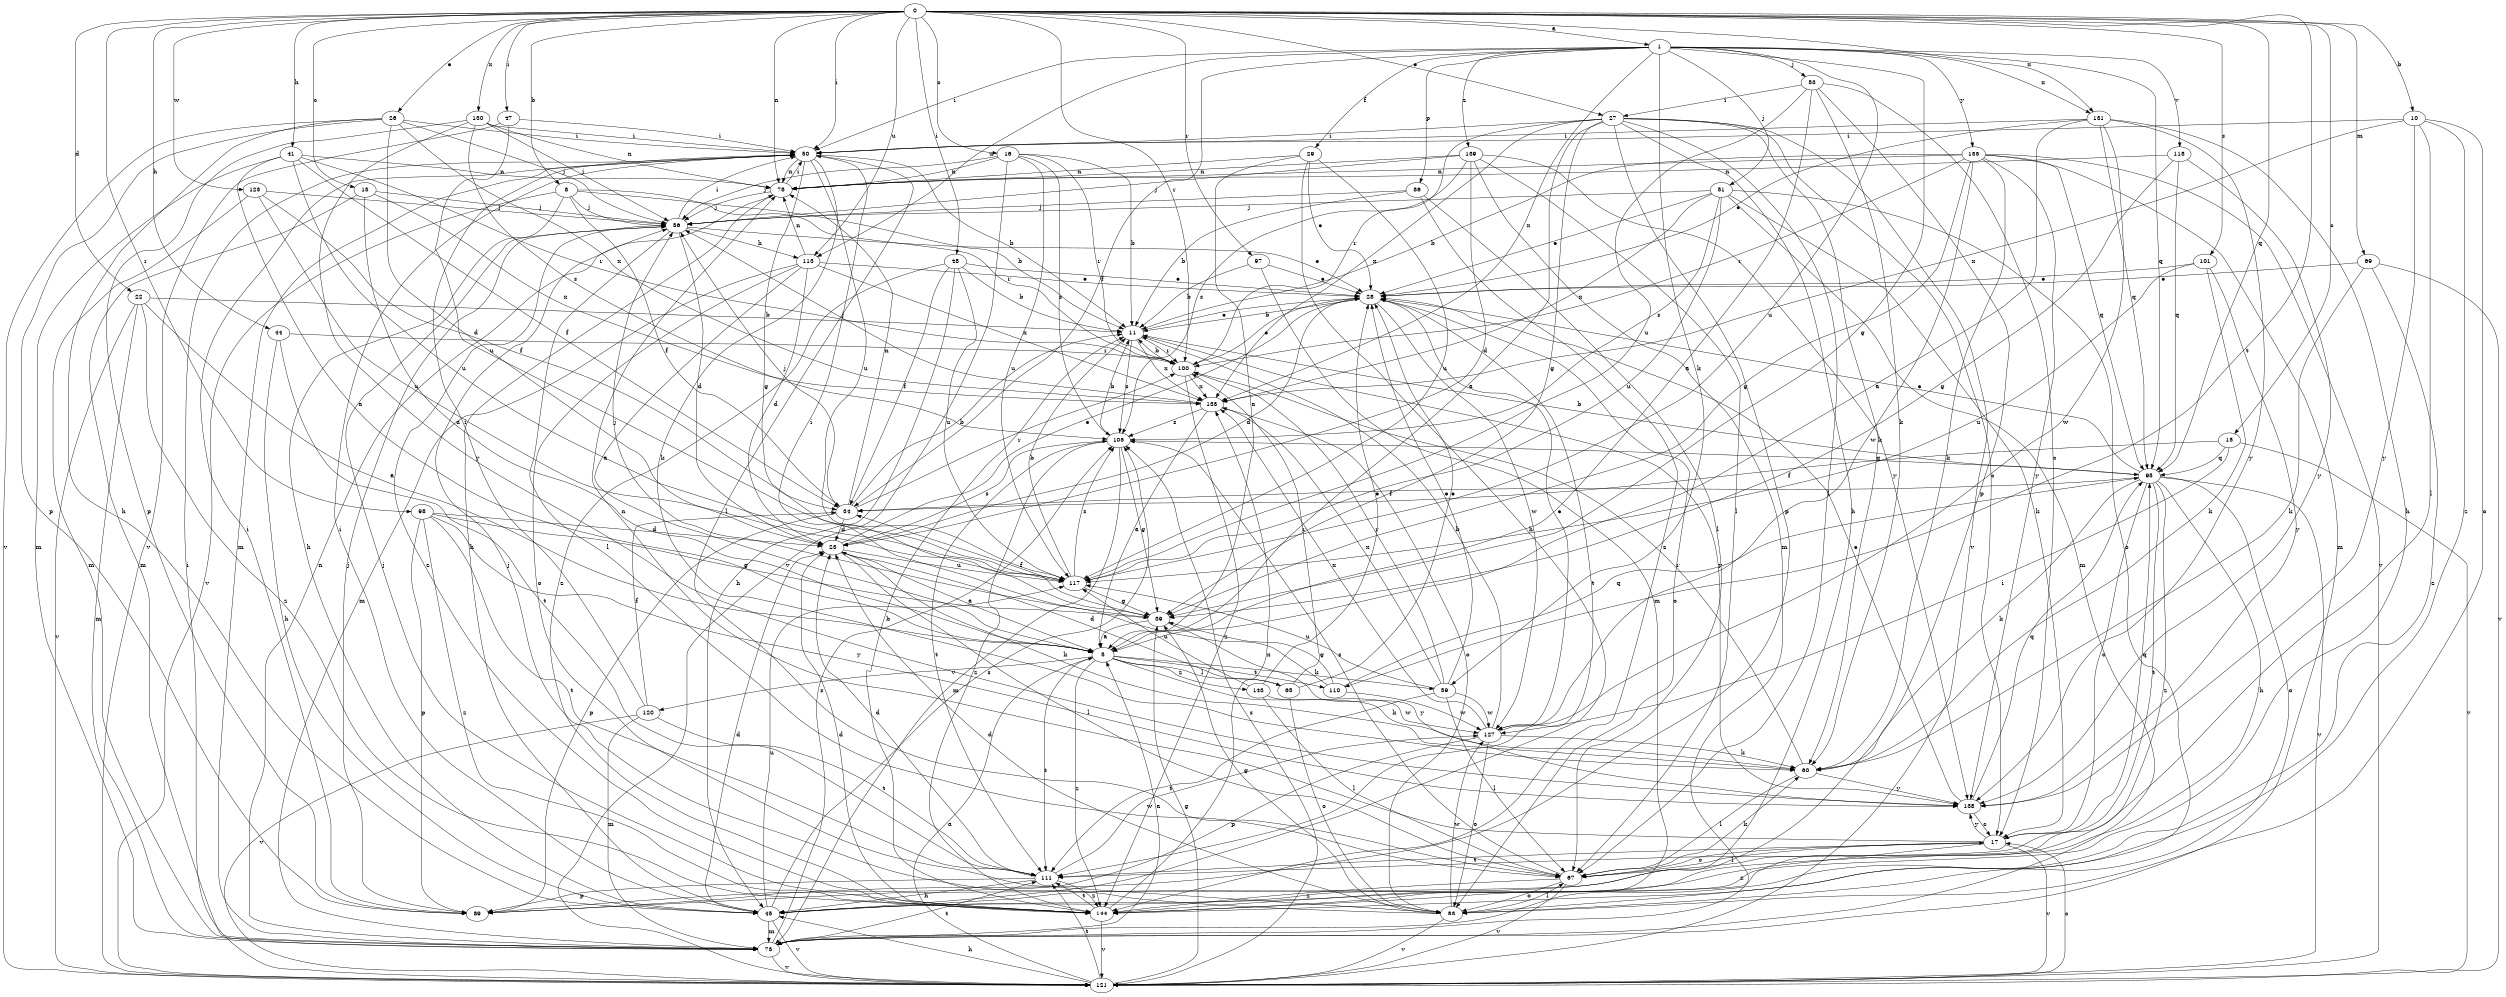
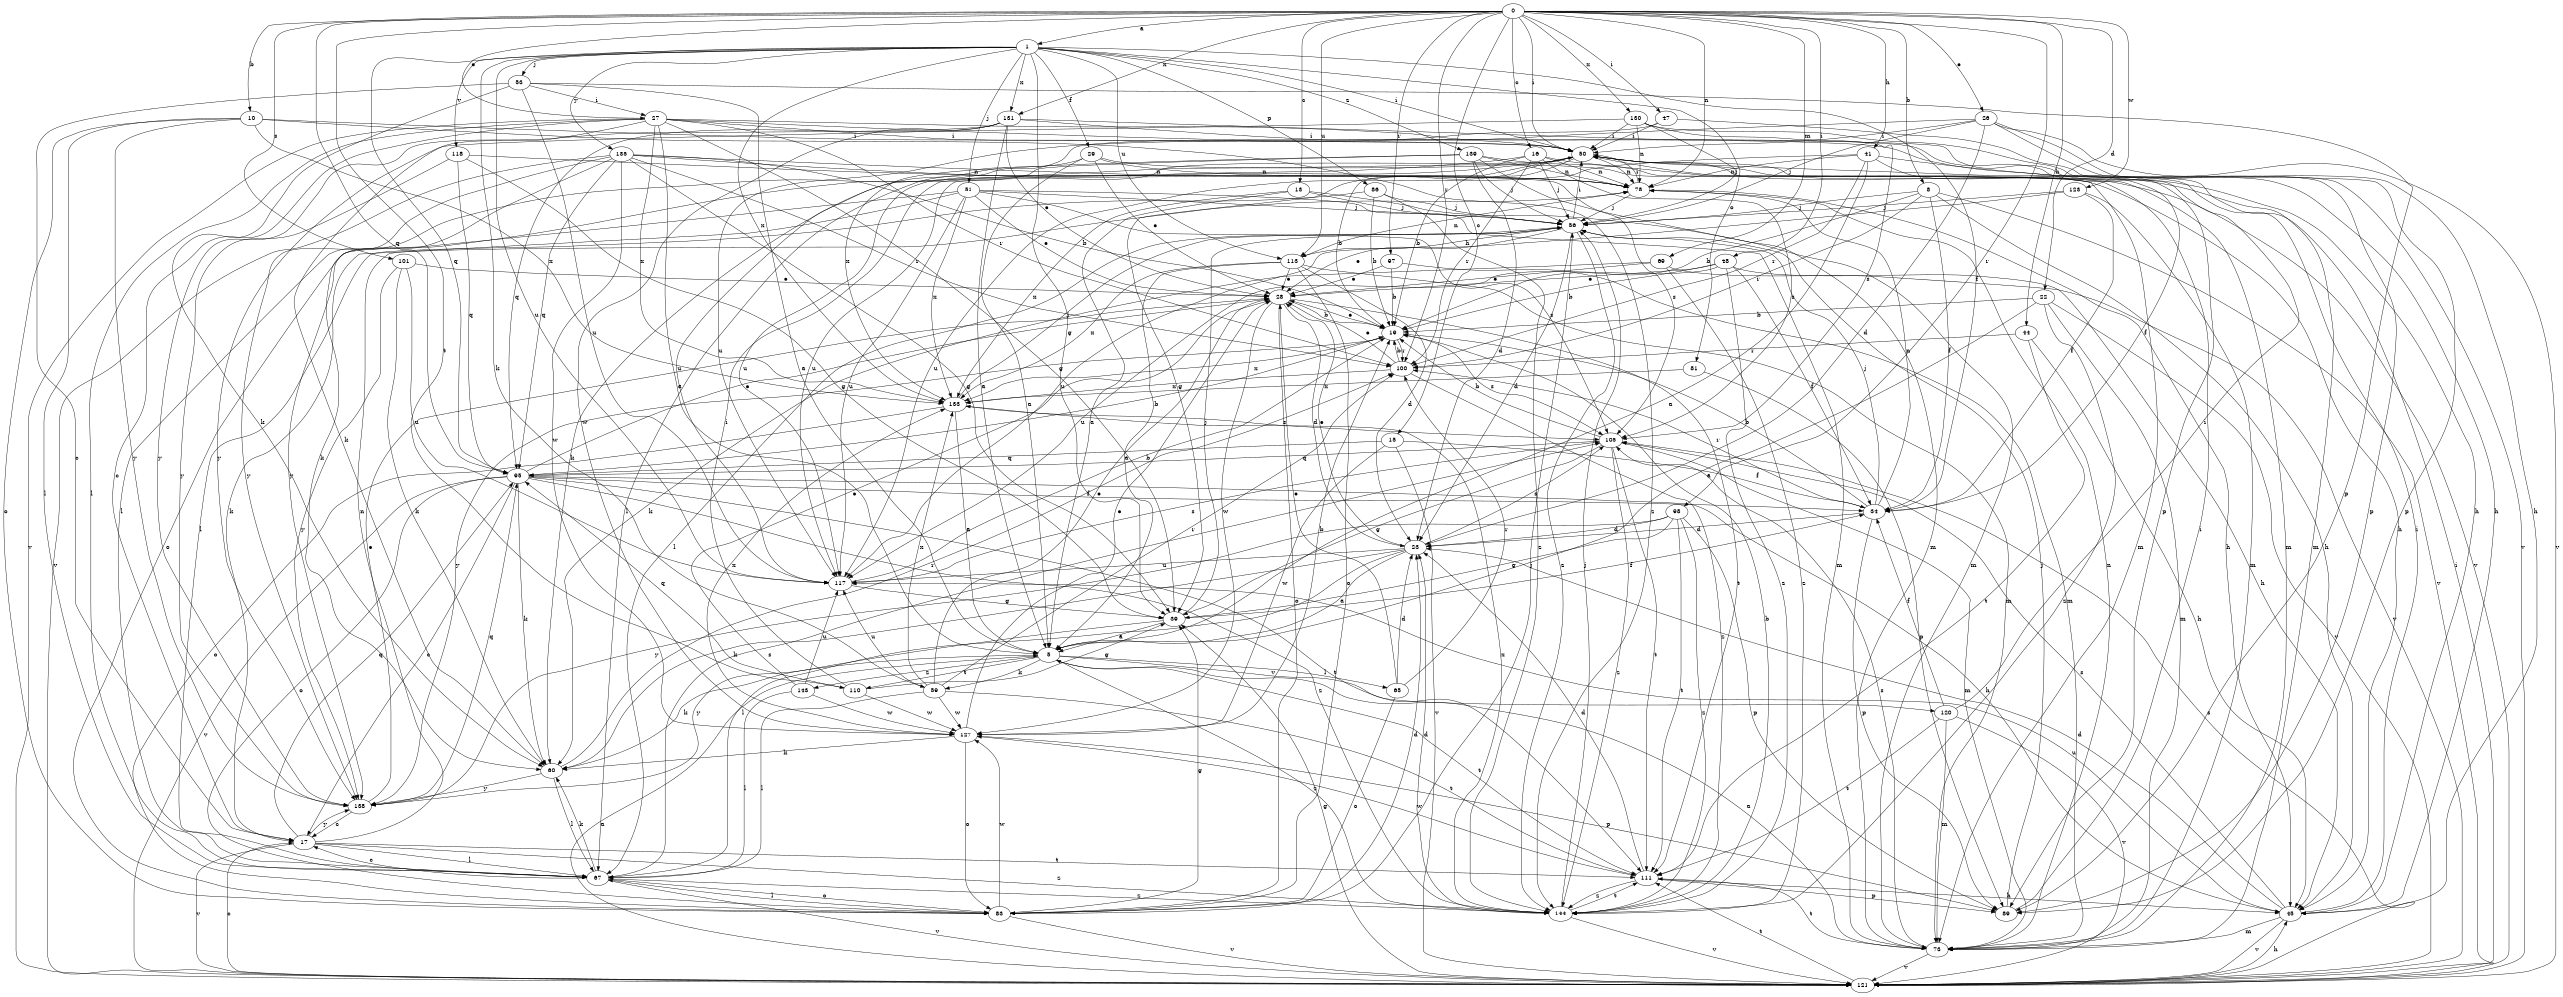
node "11": label "11" -> "19"
node "81": added
edge "15" -> "127": label "i" -> "w"
